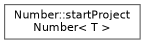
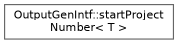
node "Number::startProject Number< T >": label "Number::startProject Number< T >" -> "OutputGenIntf::startProject Number< T >"
